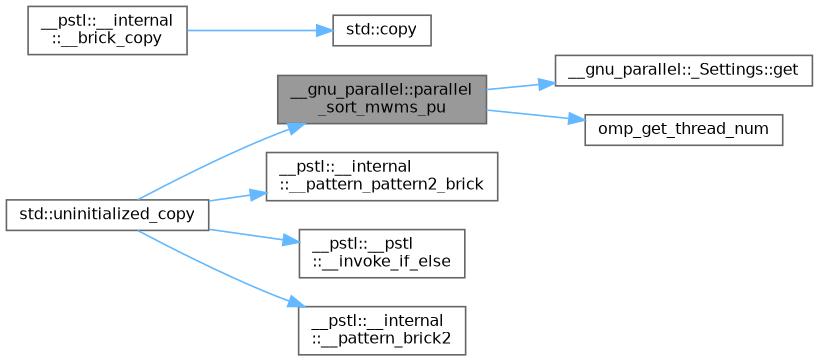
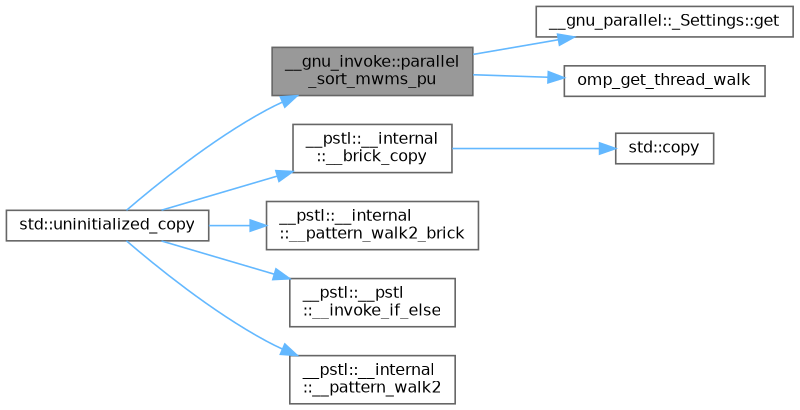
node "__gnu_parallel::parallel _sort_mwms_pu": label "__gnu_parallel::parallel _sort_mwms_pu" -> "__gnu_invoke::parallel _sort_mwms_pu"
node "omp_get_thread_num": label "omp_get_thread_num" -> "omp_get_thread_walk"
node "__pstl::__internal ::__pattern_pattern2_brick": label "__pstl::__internal ::__pattern_pattern2_brick" -> "__pstl::__internal ::__pattern_walk2_brick"
edge "std::uninitialized_copy" -> "__pstl::__internal ::__brick_copy": added
node "__pstl::__internal ::__pattern_brick2": label "__pstl::__internal ::__pattern_brick2" -> "__pstl::__internal ::__pattern_walk2"
